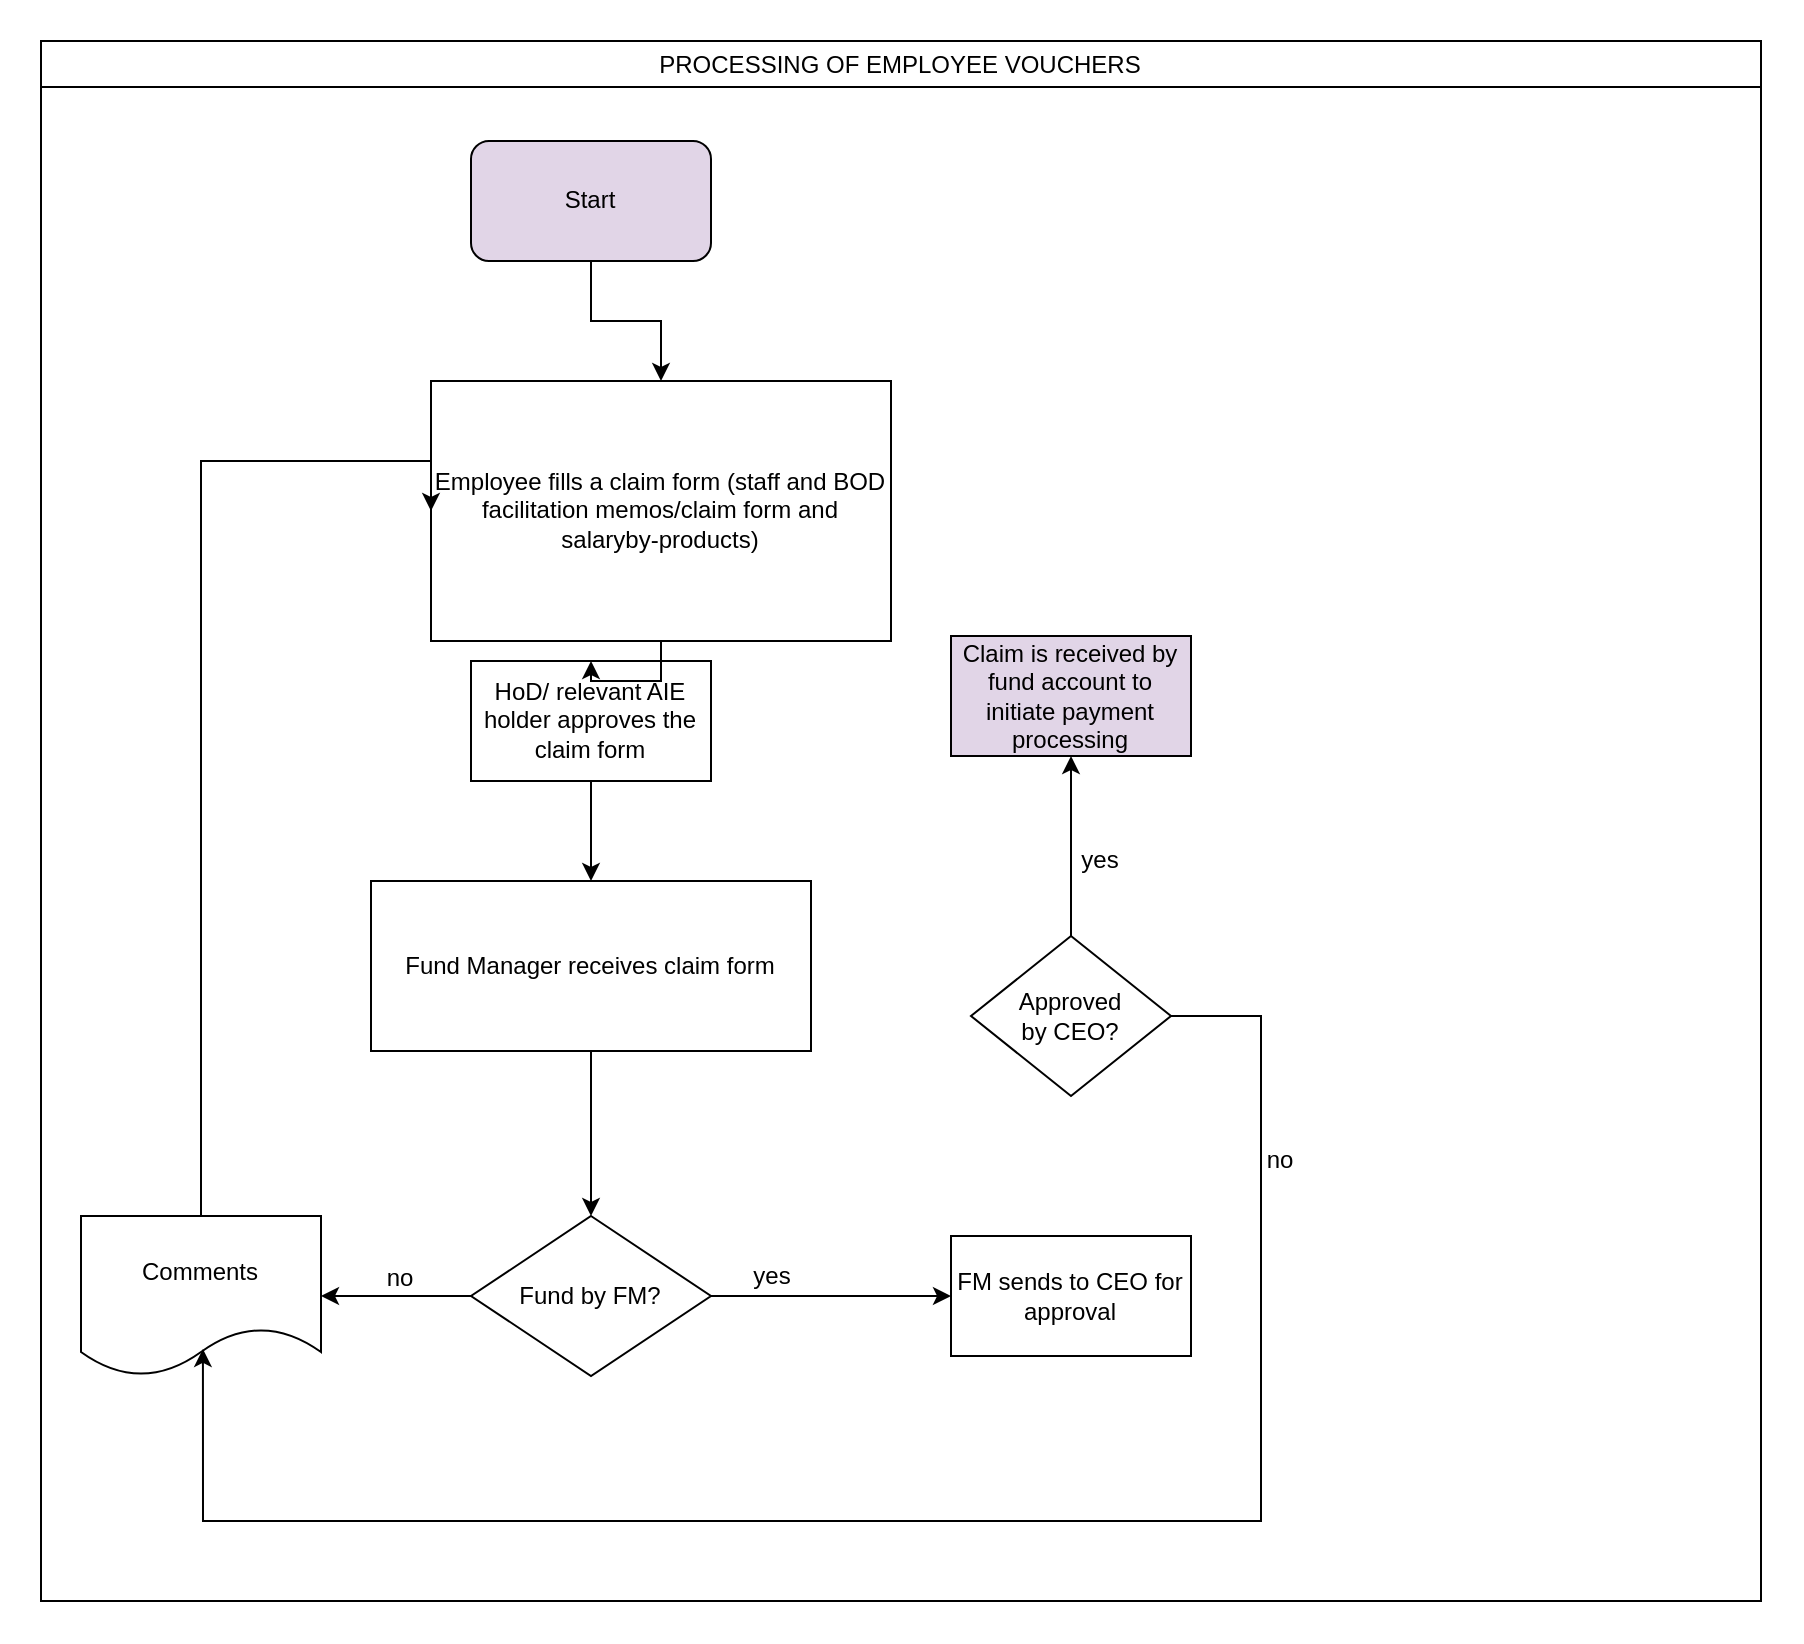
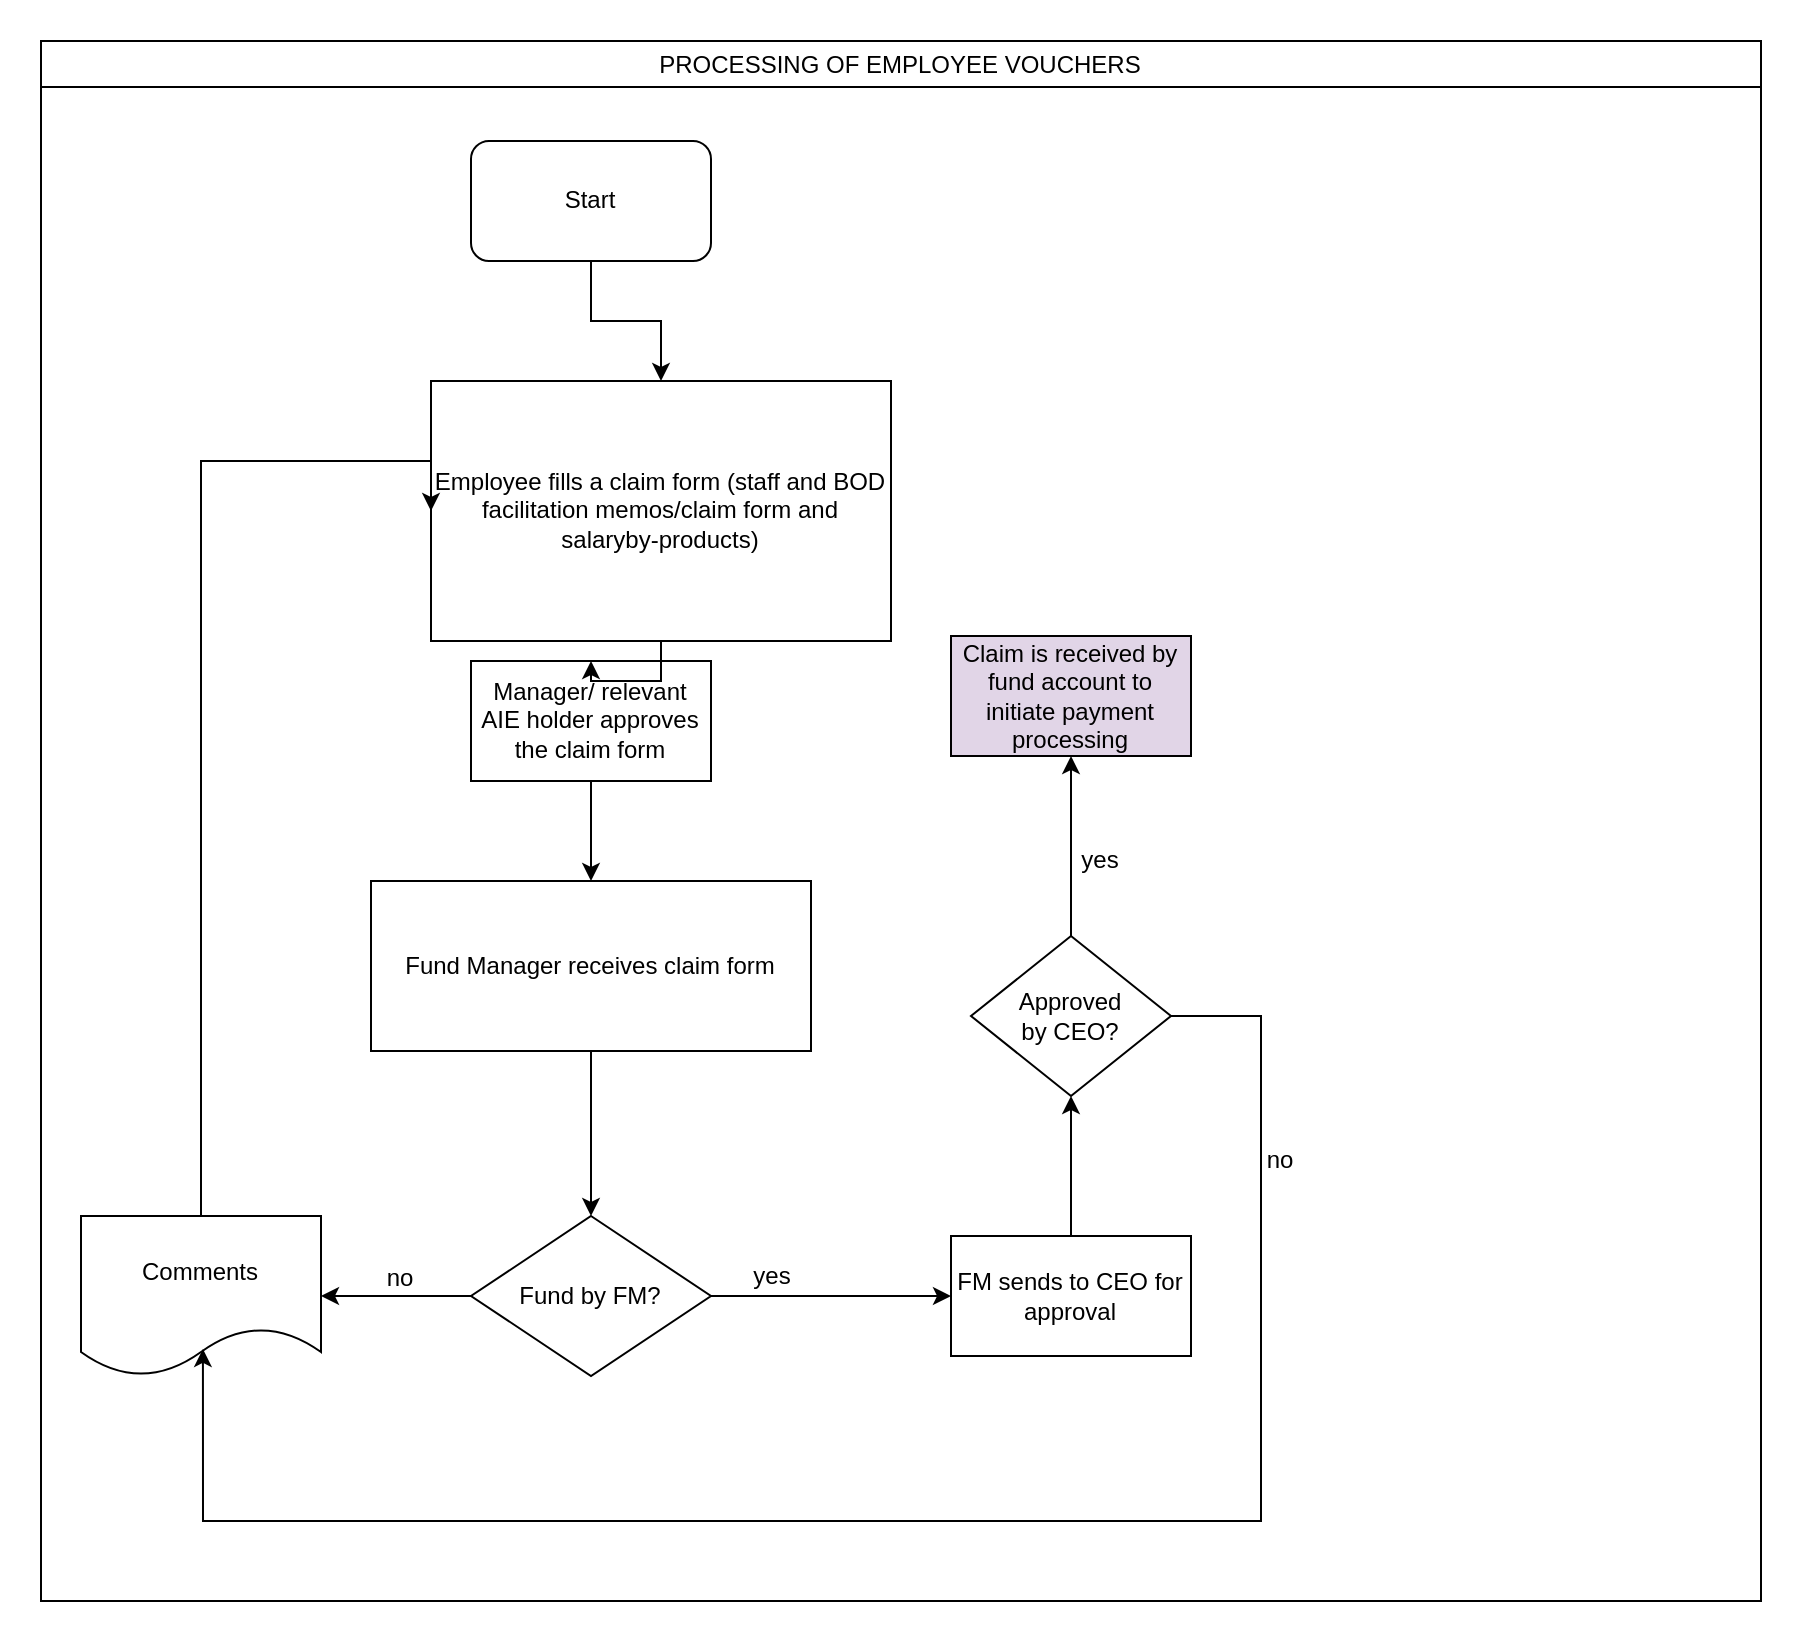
node "Start": fillcolor #e1d5e7 -> #ffffff
node "HoD/ relevant AIE holder approves the claim form": label "HoD/ relevant AIE holder approves the claim form" -> "Manager/ relevant AIE holder approves the claim form"
edge "FM sends to CEO for approval" -> "Approved by CEO?": added
